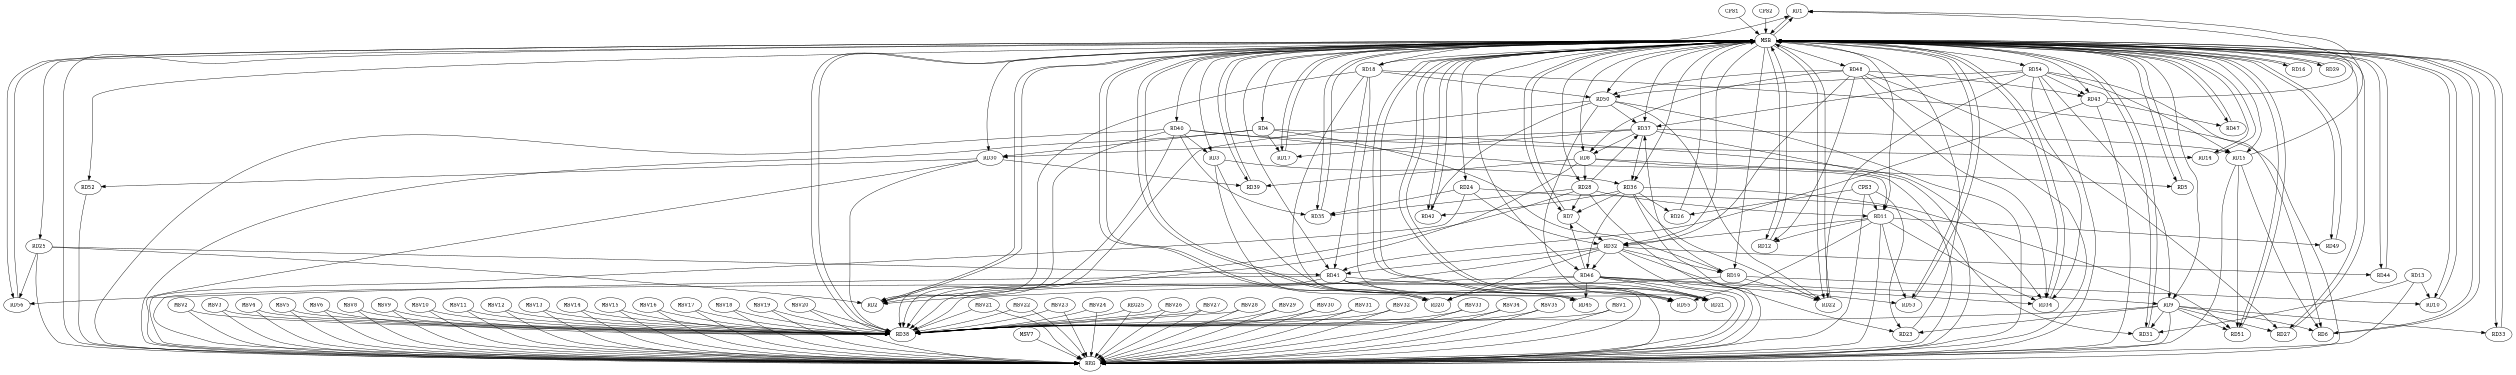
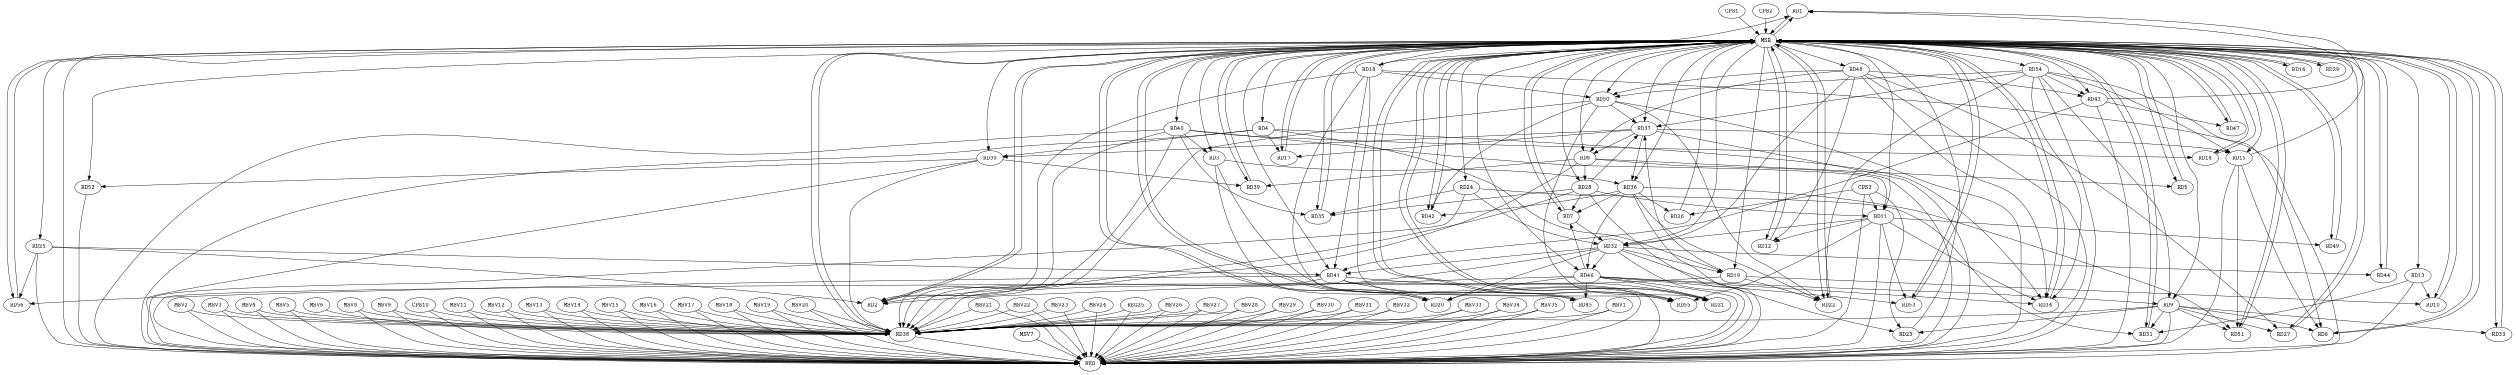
edge "MSB" -> "RD13": added
node "MSV10": label "MSV10" -> "CPS10"
edge "MSV6" -> "REG": now "RD38" -> "REG"
